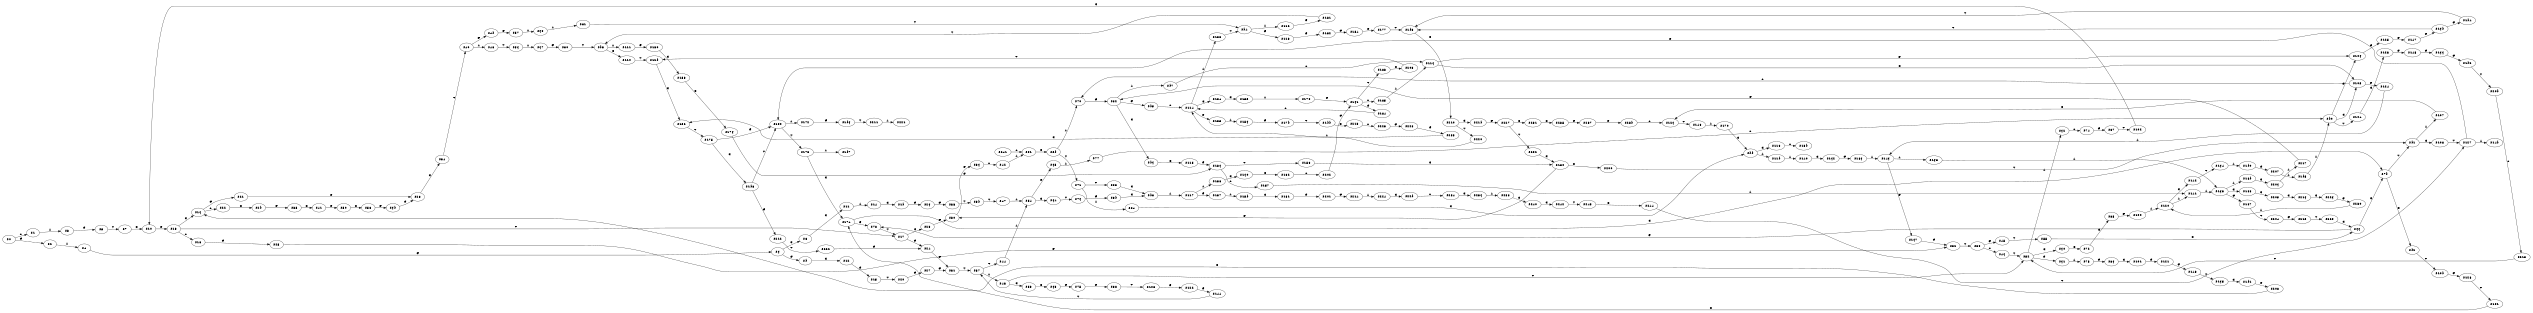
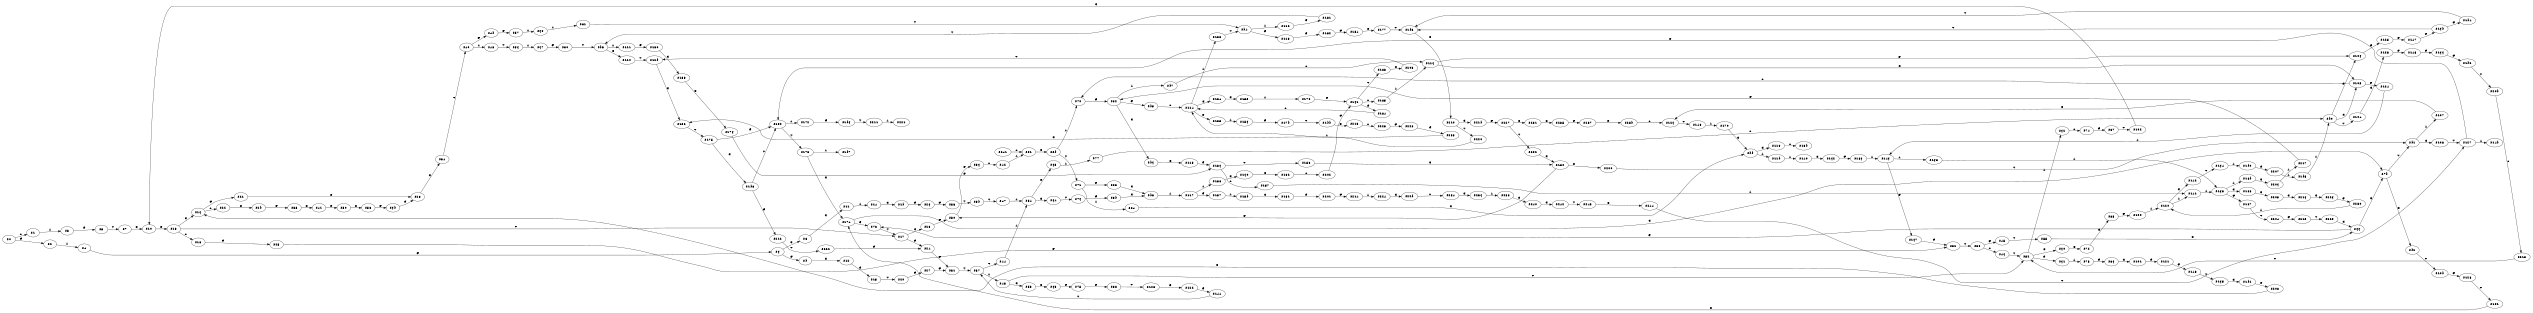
edge "S71" -> "S83": label "T" -> "G"
